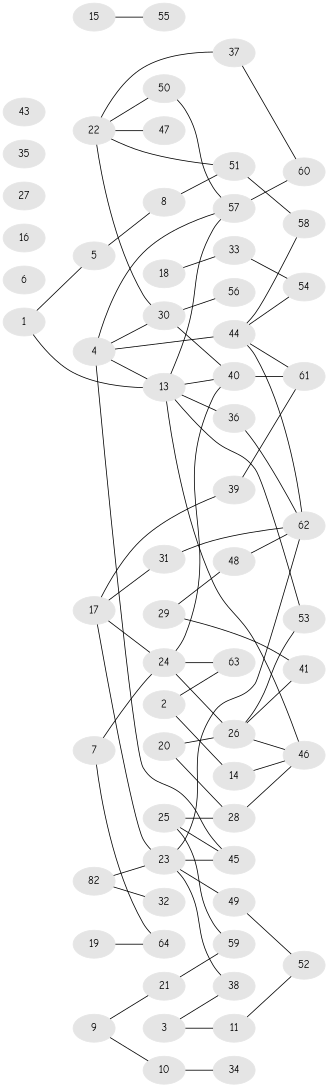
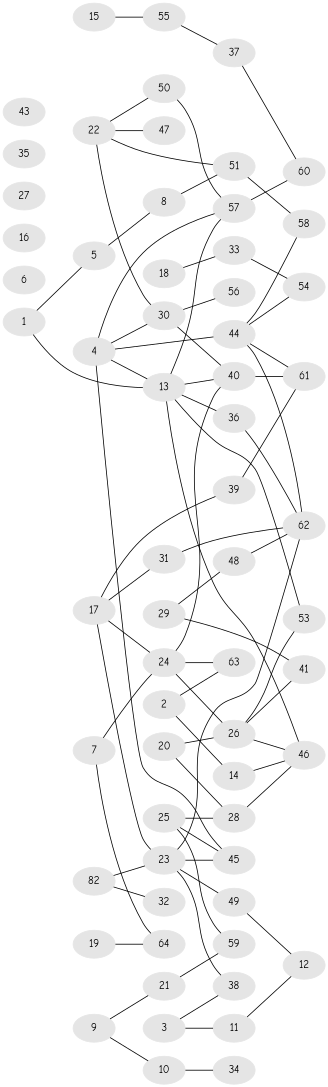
edge "37" -- "22": now "37" -- "55"
node "52": label "52" -> "12"
